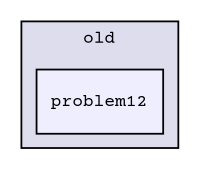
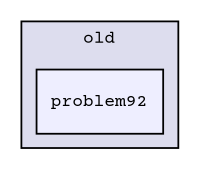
node "problem12": label "problem12" -> "problem92"
